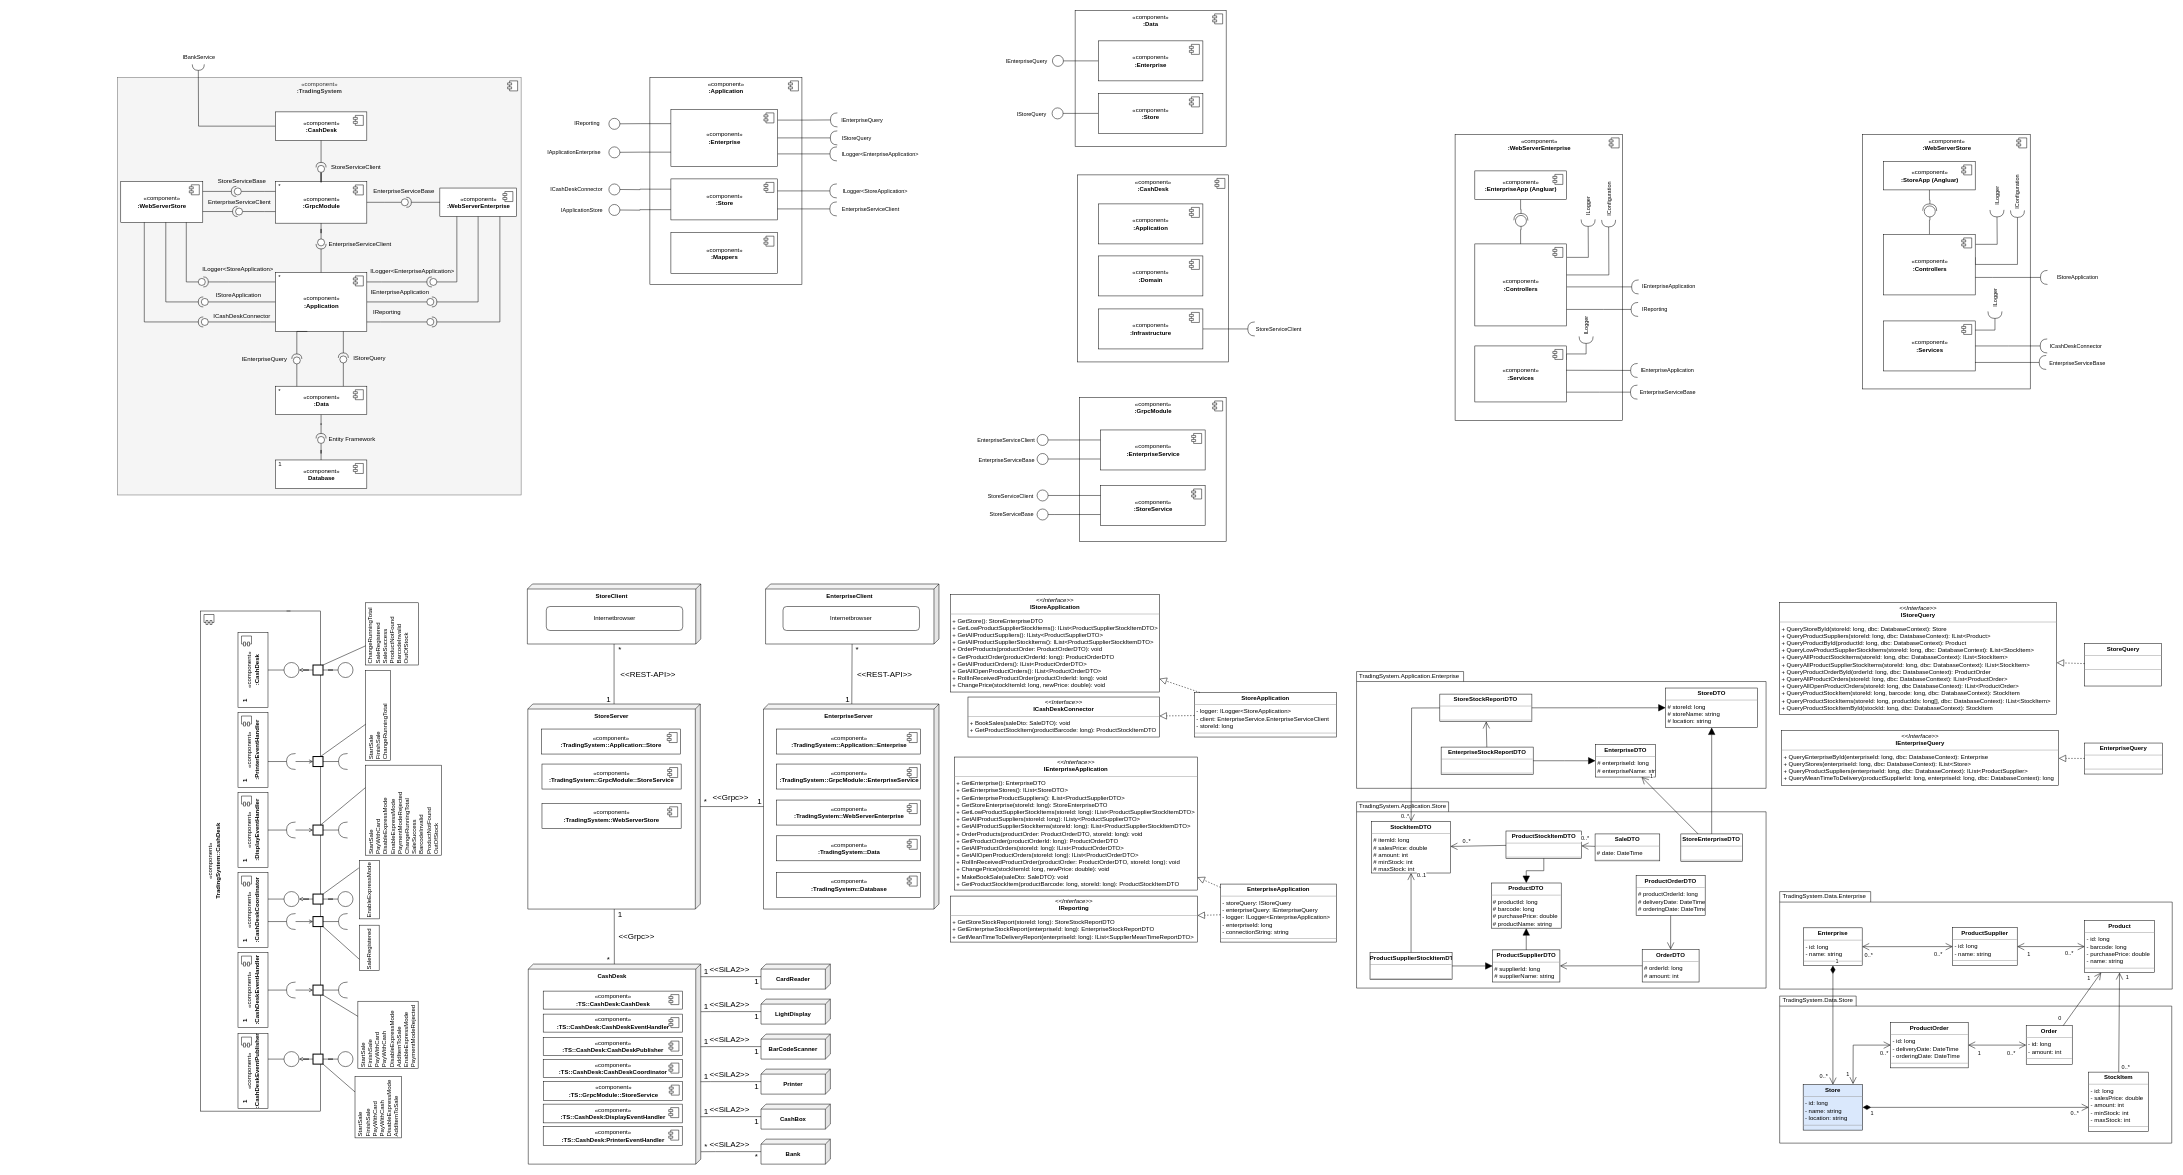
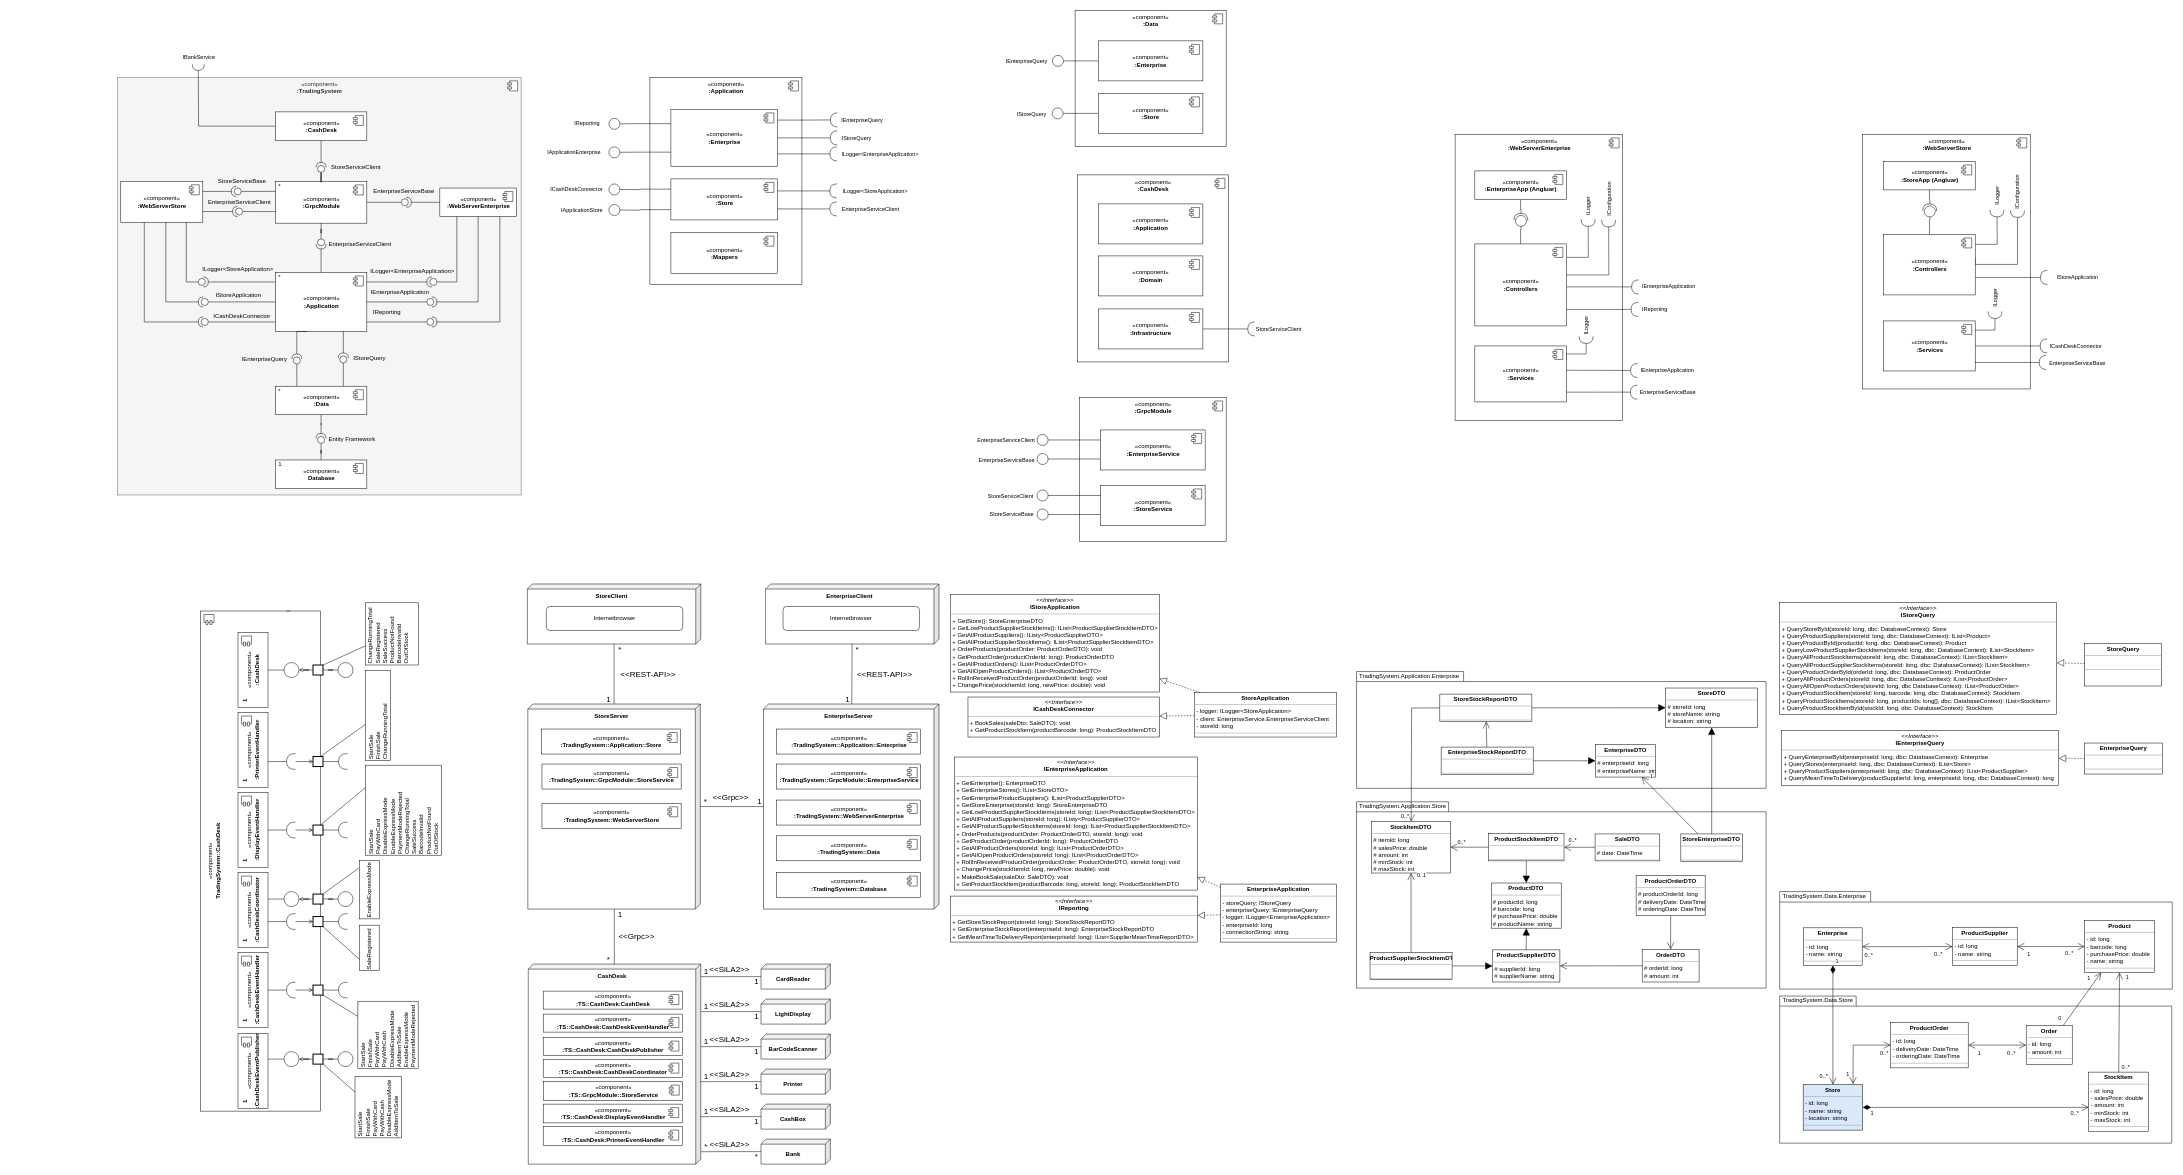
node "ProductStockItemDTO": moved (1543, 844) -> (1526, 847)
